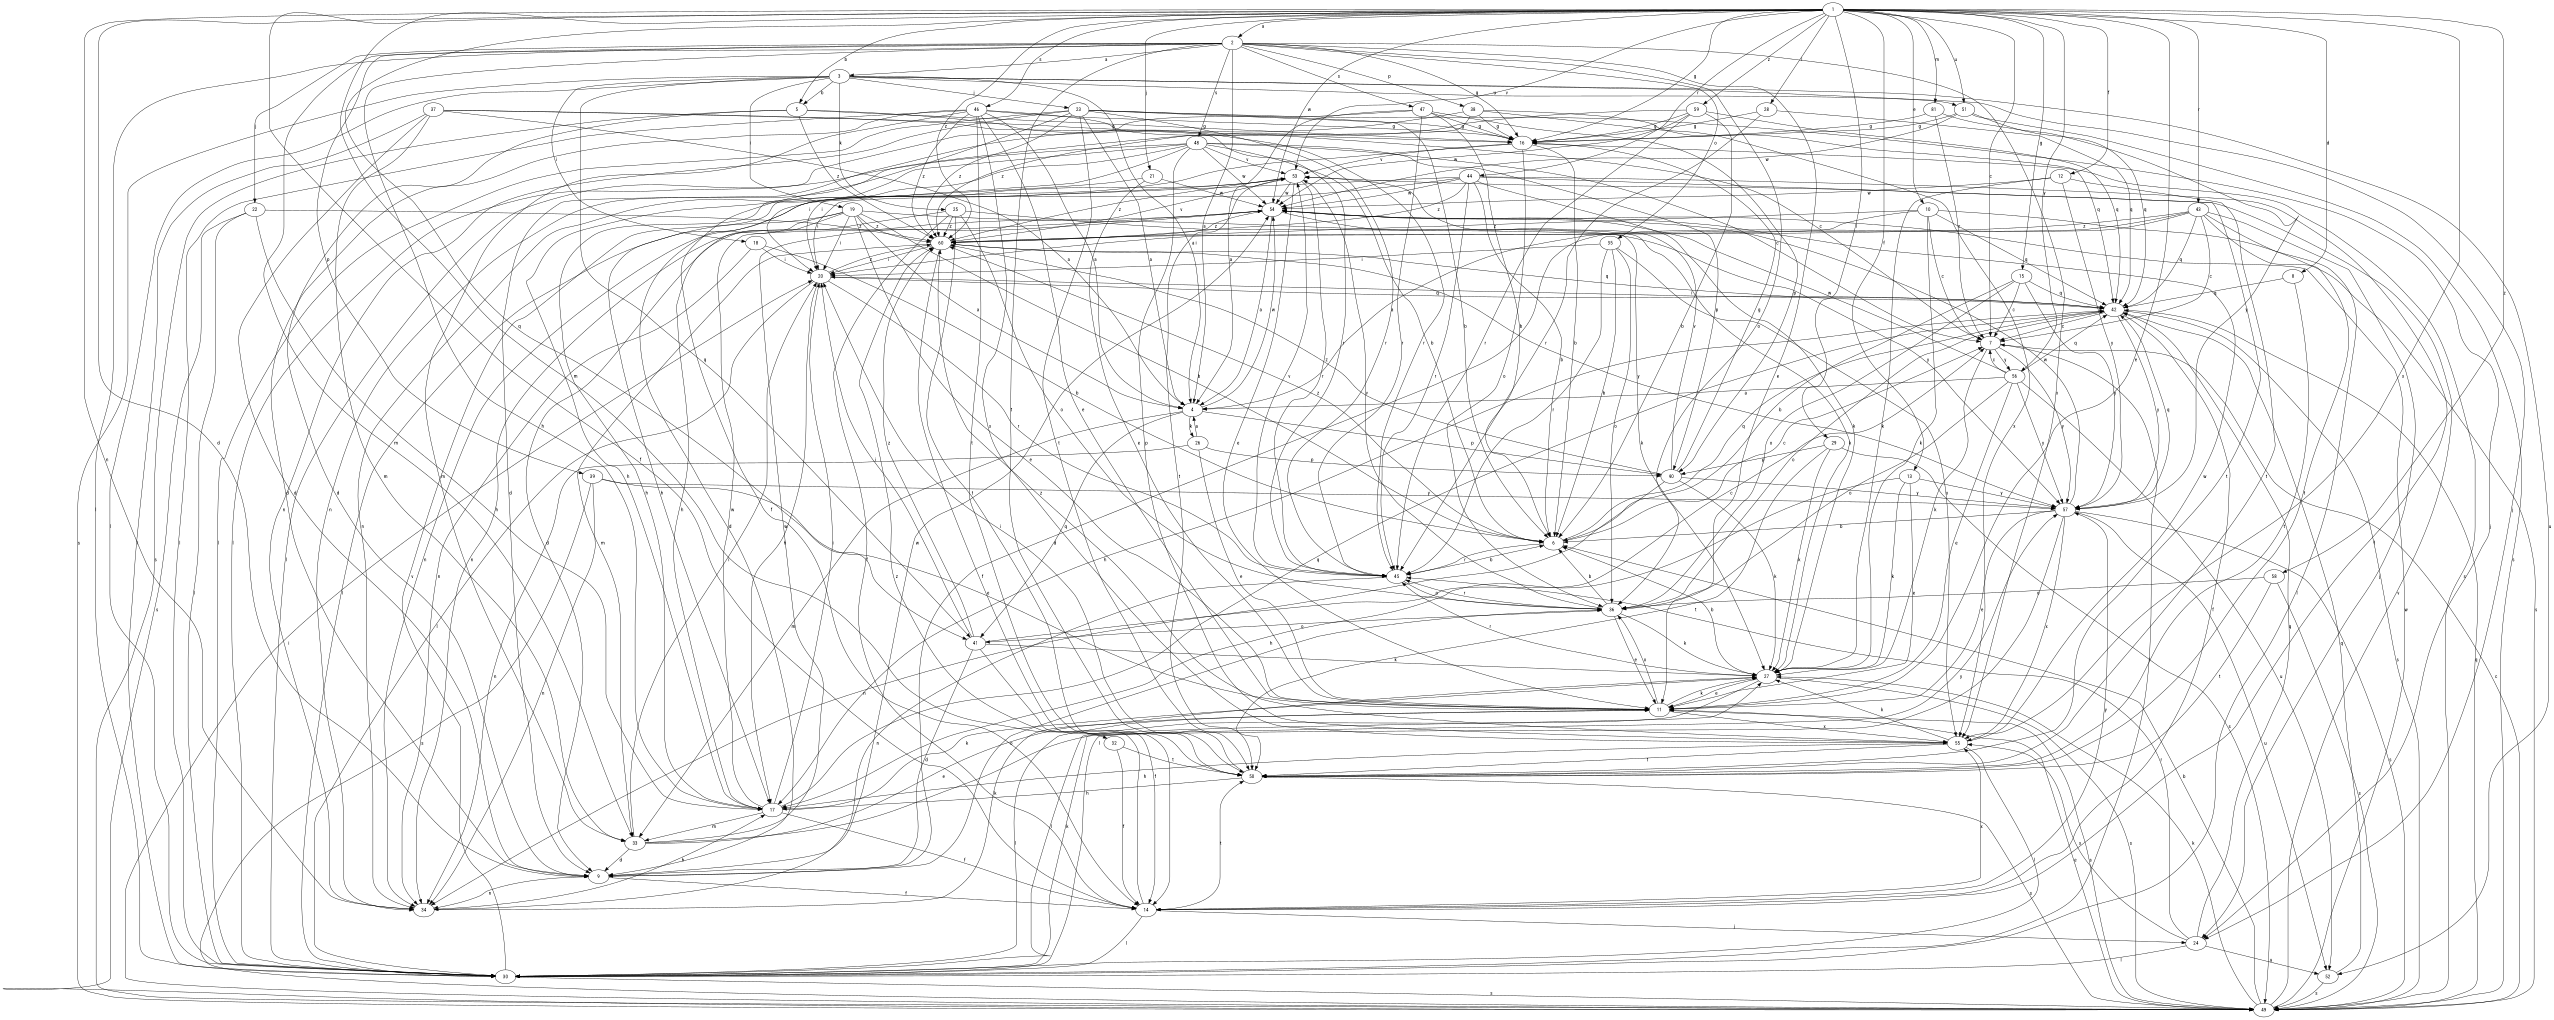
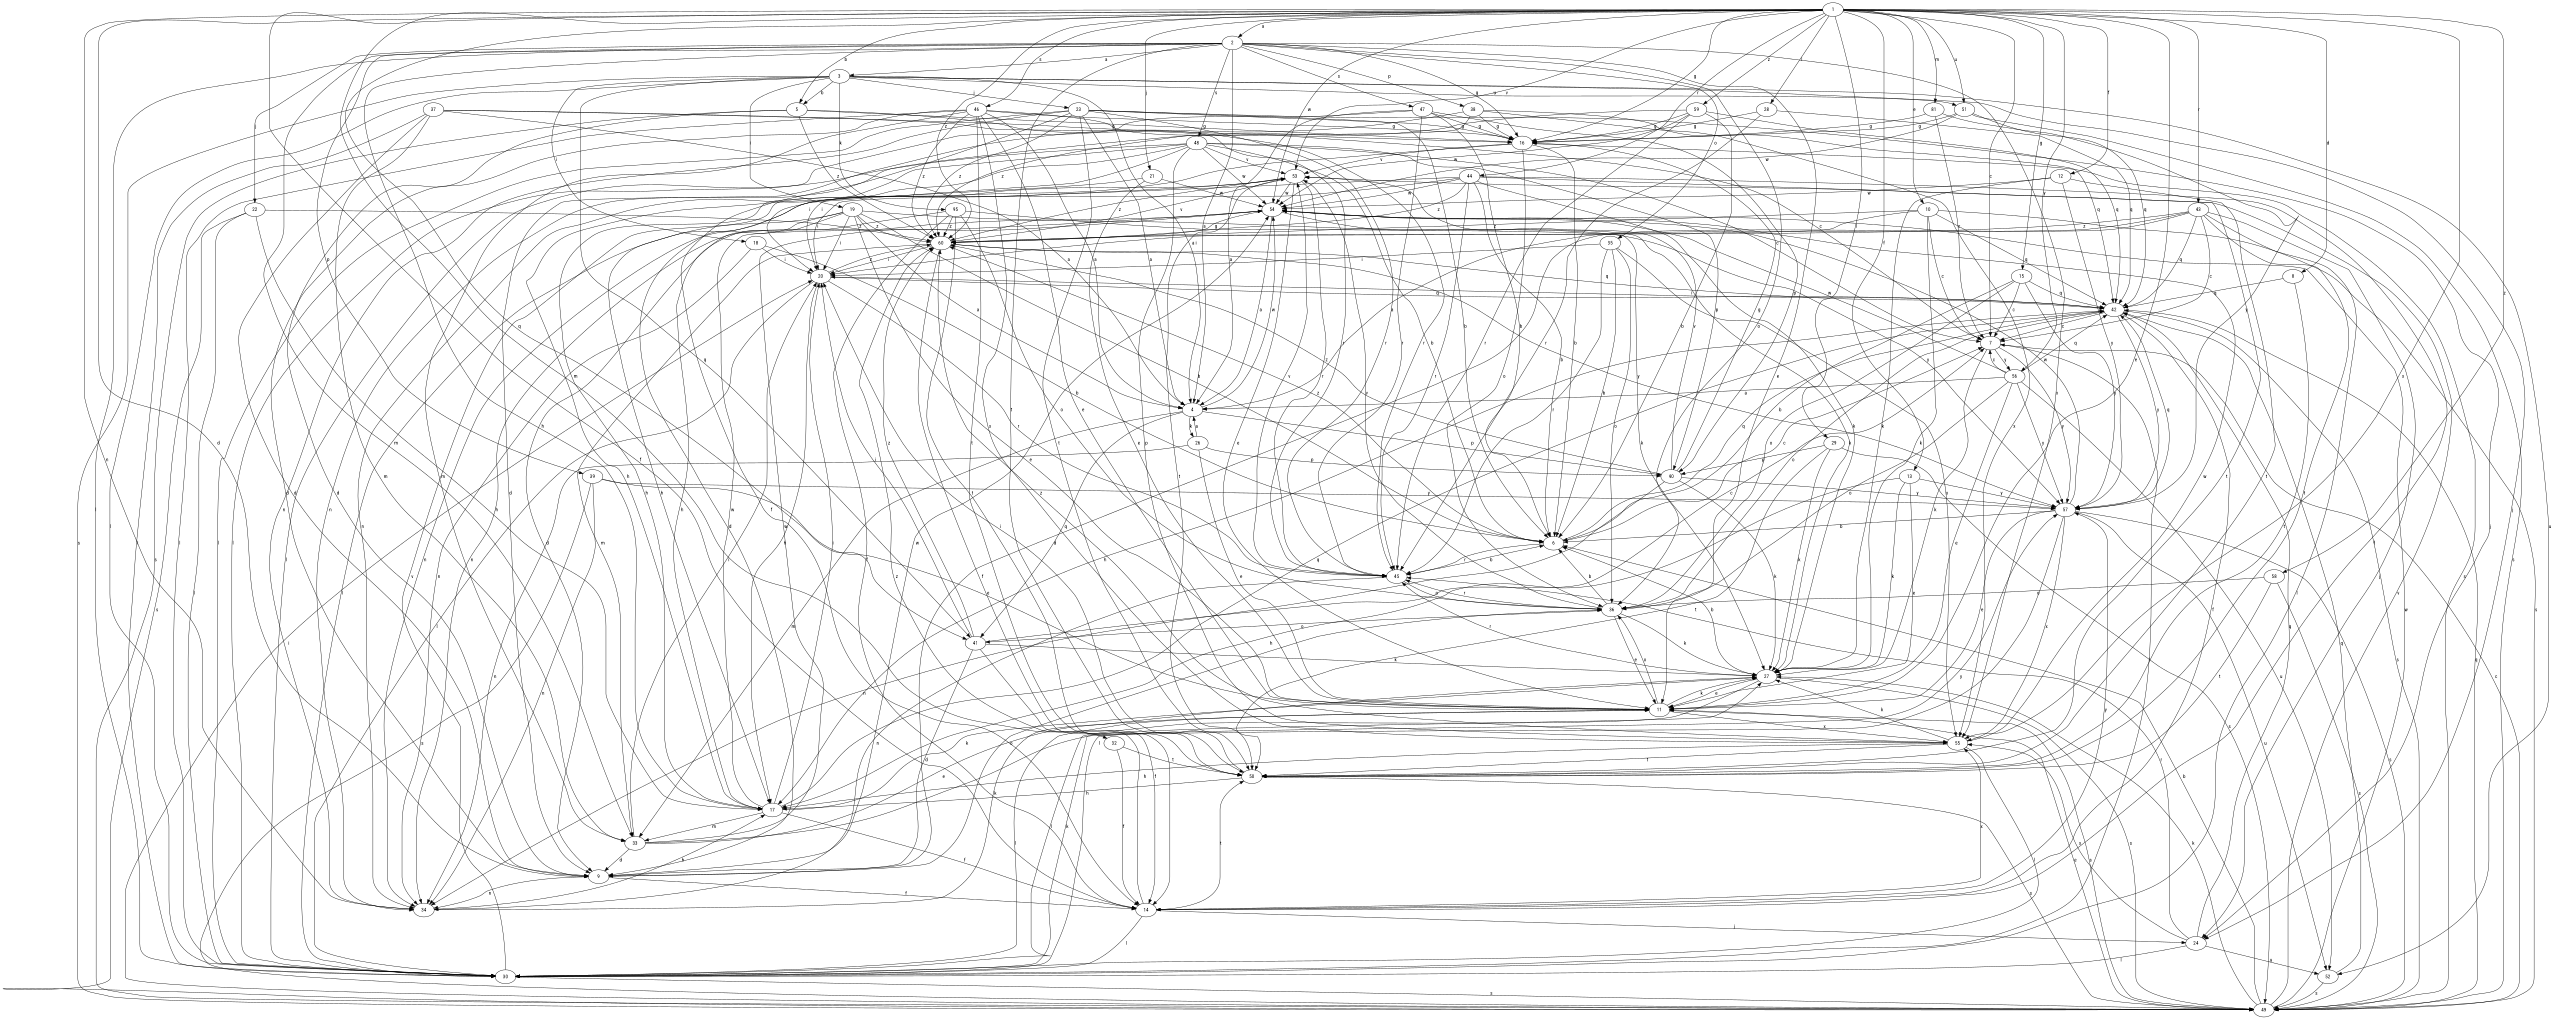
node "25": label "25" -> "95"
edge "54" -> "60": label "z" -> "g"
